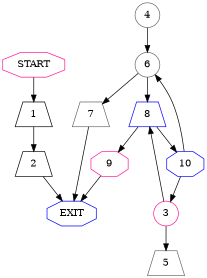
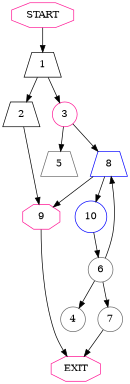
edge "4" -> "6": reversed
node "7": shape trapezium -> circle
node "10": shape octagon -> circle
edge "2" -> "EXIT": now "2" -> "9"
edge "10" -> "3": now "1" -> "3"
node "EXIT": color blue -> deeppink
